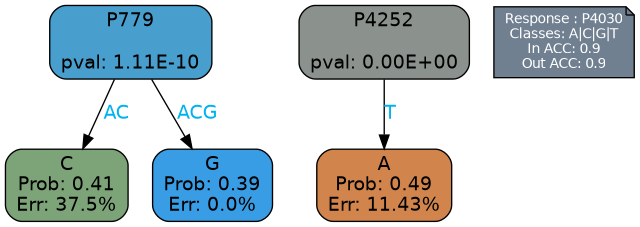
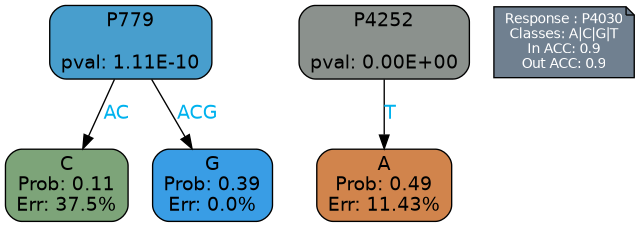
node "C Prob: 0.41 Err: 37.5%": label "C Prob: 0.41 Err: 37.5%" -> "C Prob: 0.11 Err: 37.5%"
